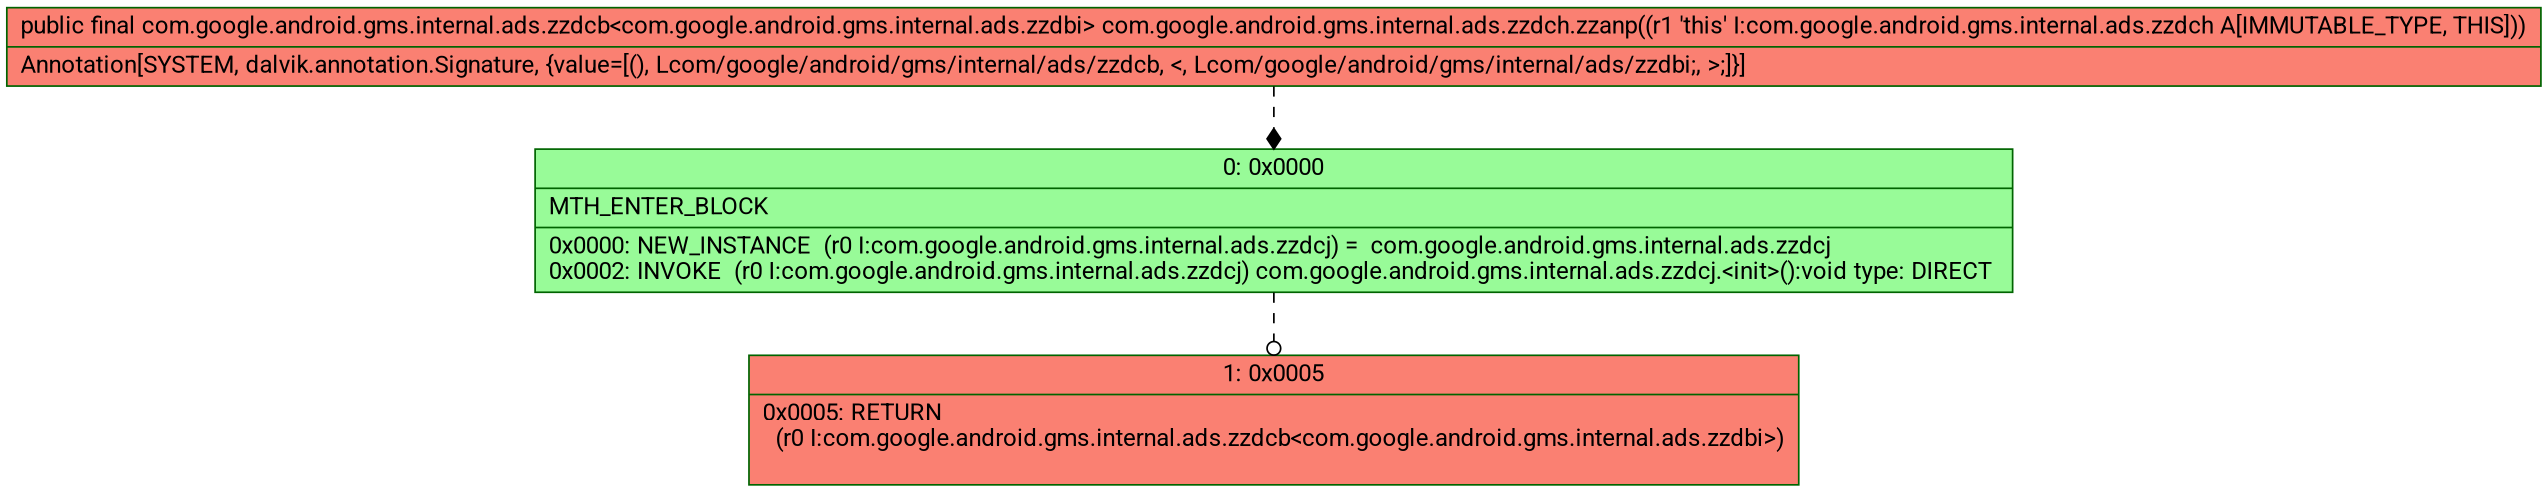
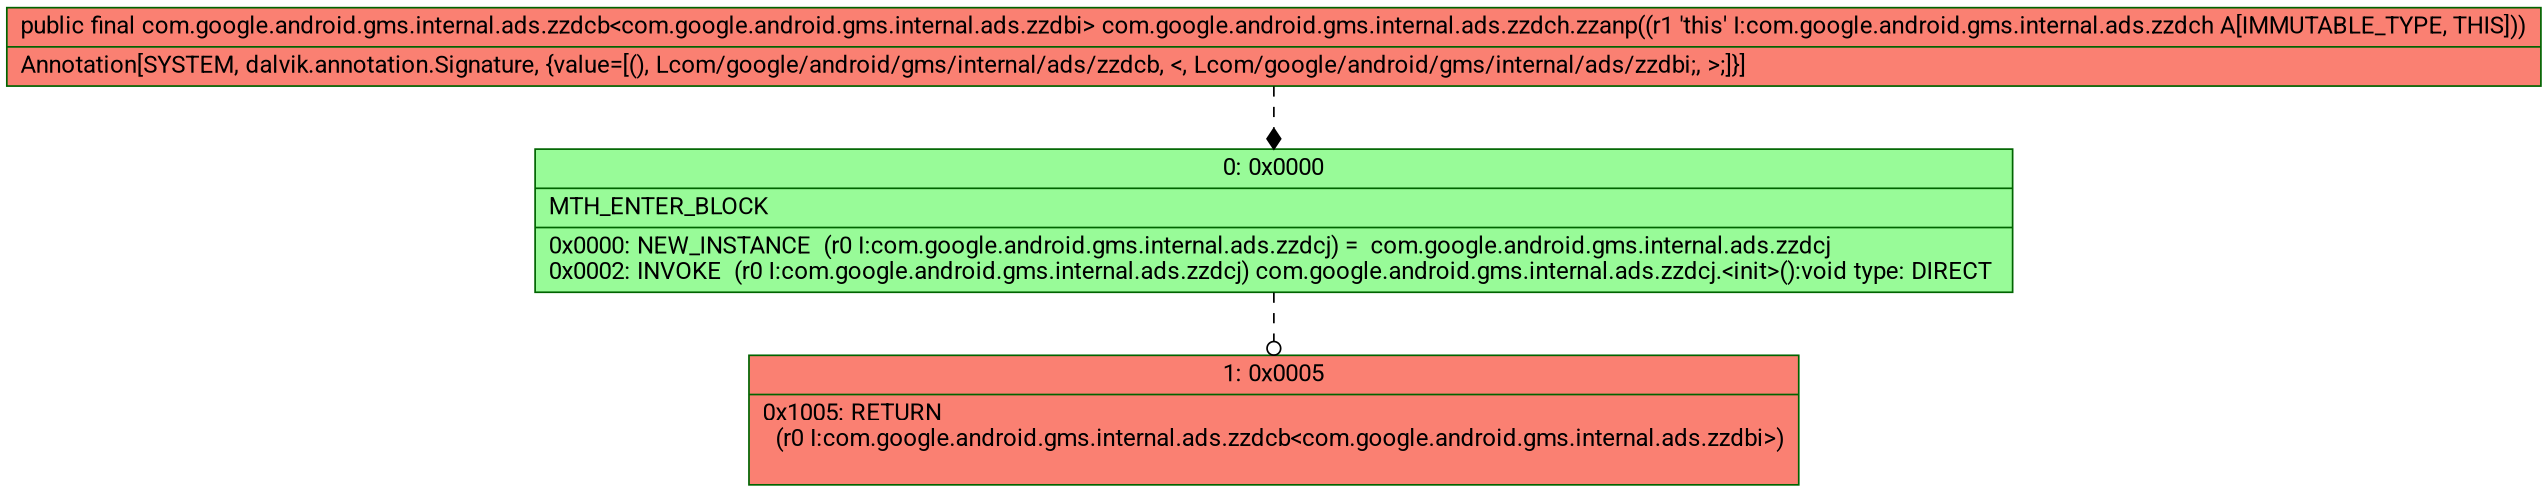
node "1: 0x0005": text "0x0005: RETURN" -> "0x1005: RETURN"
